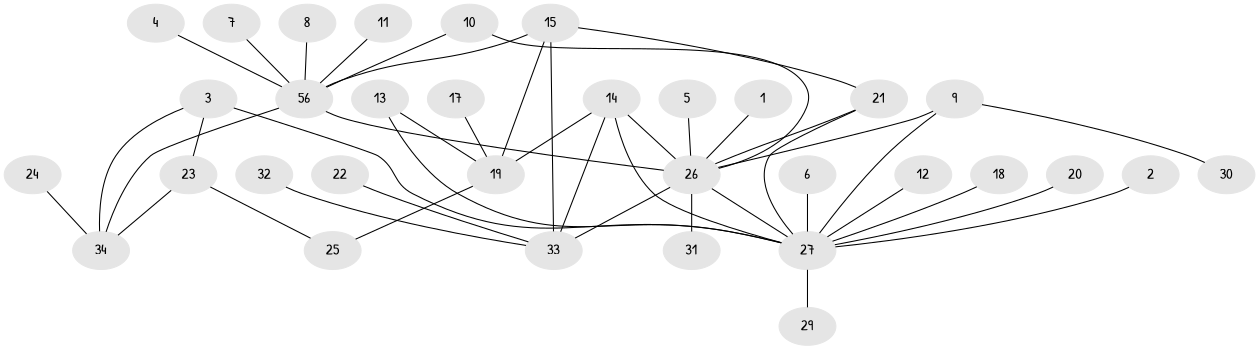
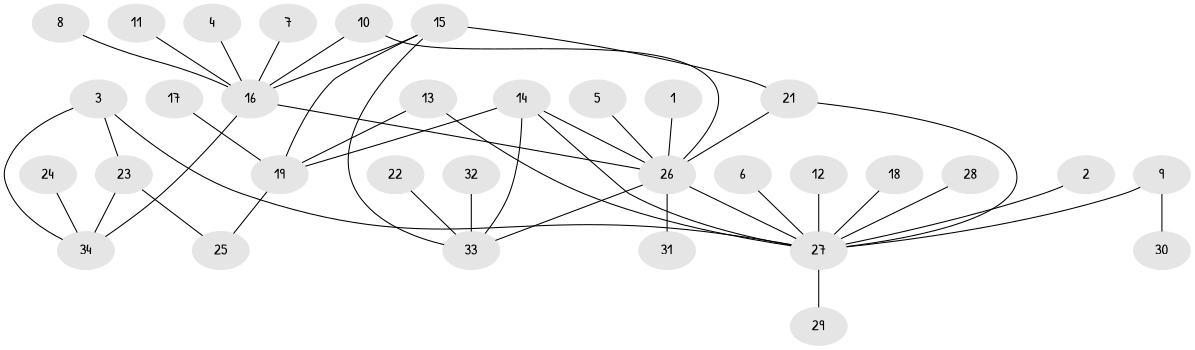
node "56": label "56" -> "16"
edge "9" -- "26": removed
node "20": label "20" -> "28"
